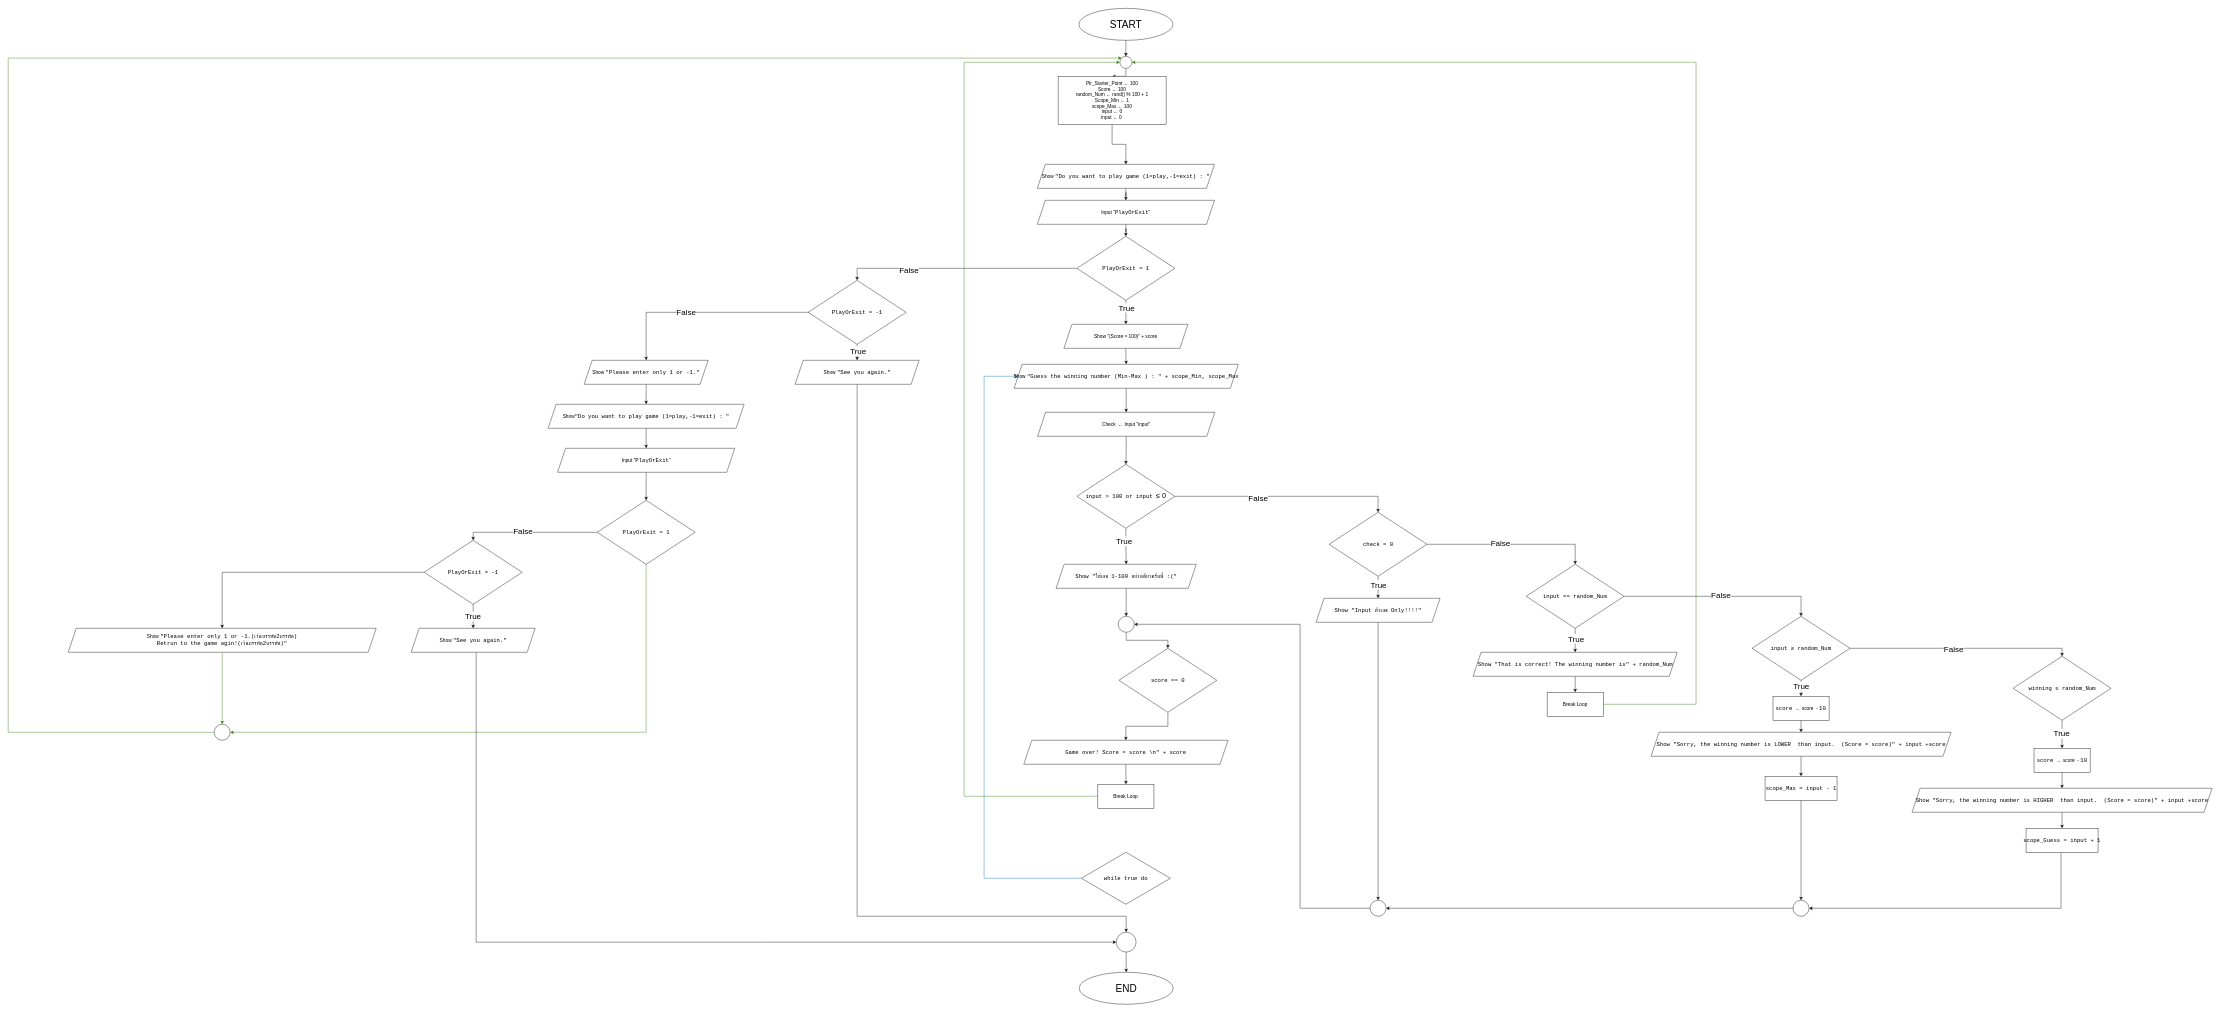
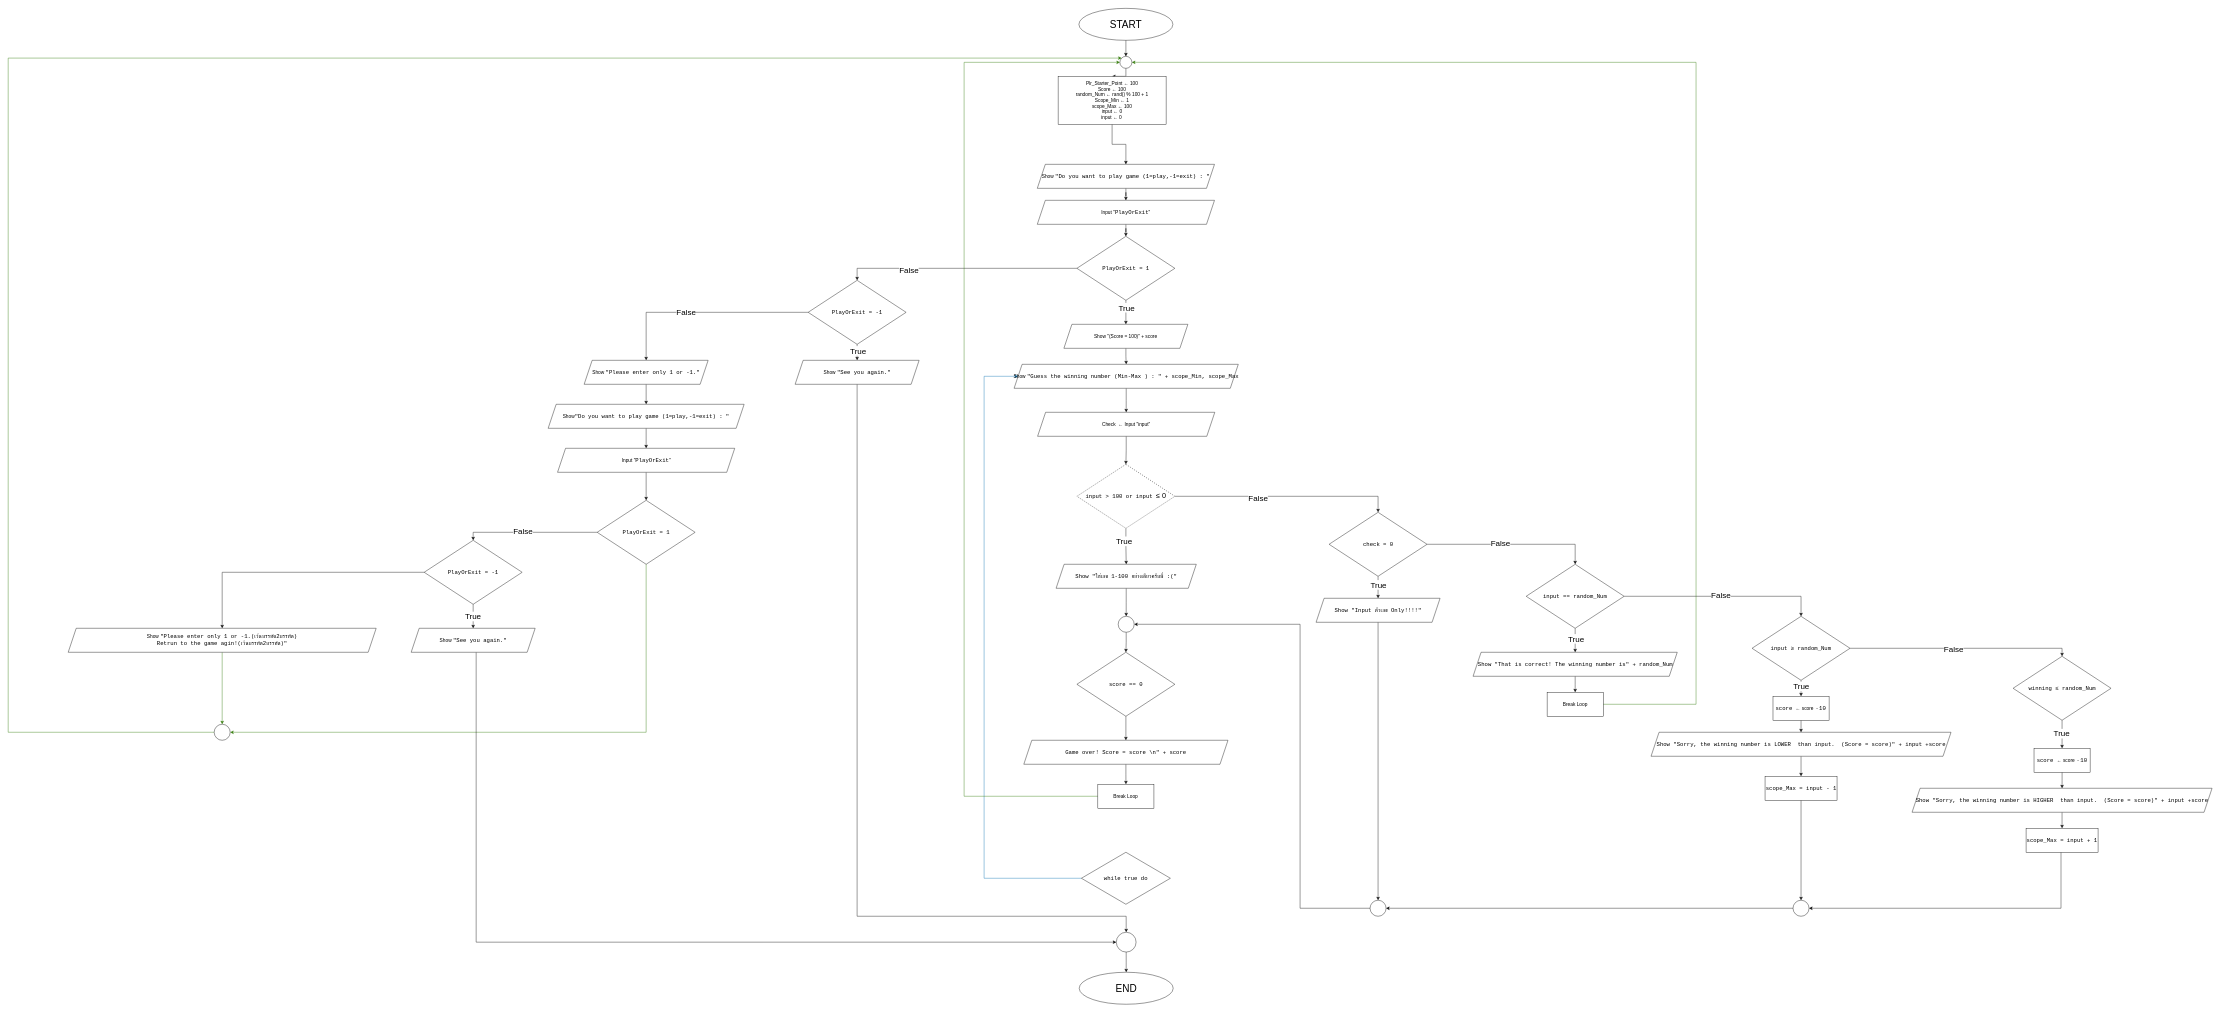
node "input > 100 or input ≤ 0": style solid -> dashed
node "score == 0": moved (1168, 680) -> (1126, 684)
node "scope_Guess = input + 1": label "scope_Guess = input + 1" -> "scope_Max = input + 1"
